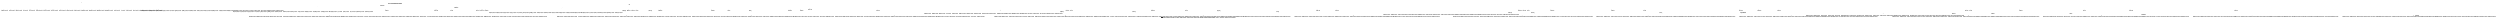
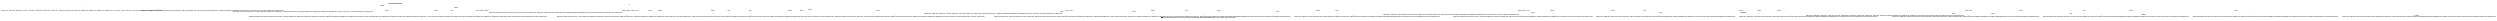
edge "s5" -> "s16": removed, label "CertificateRequest / Empty"
